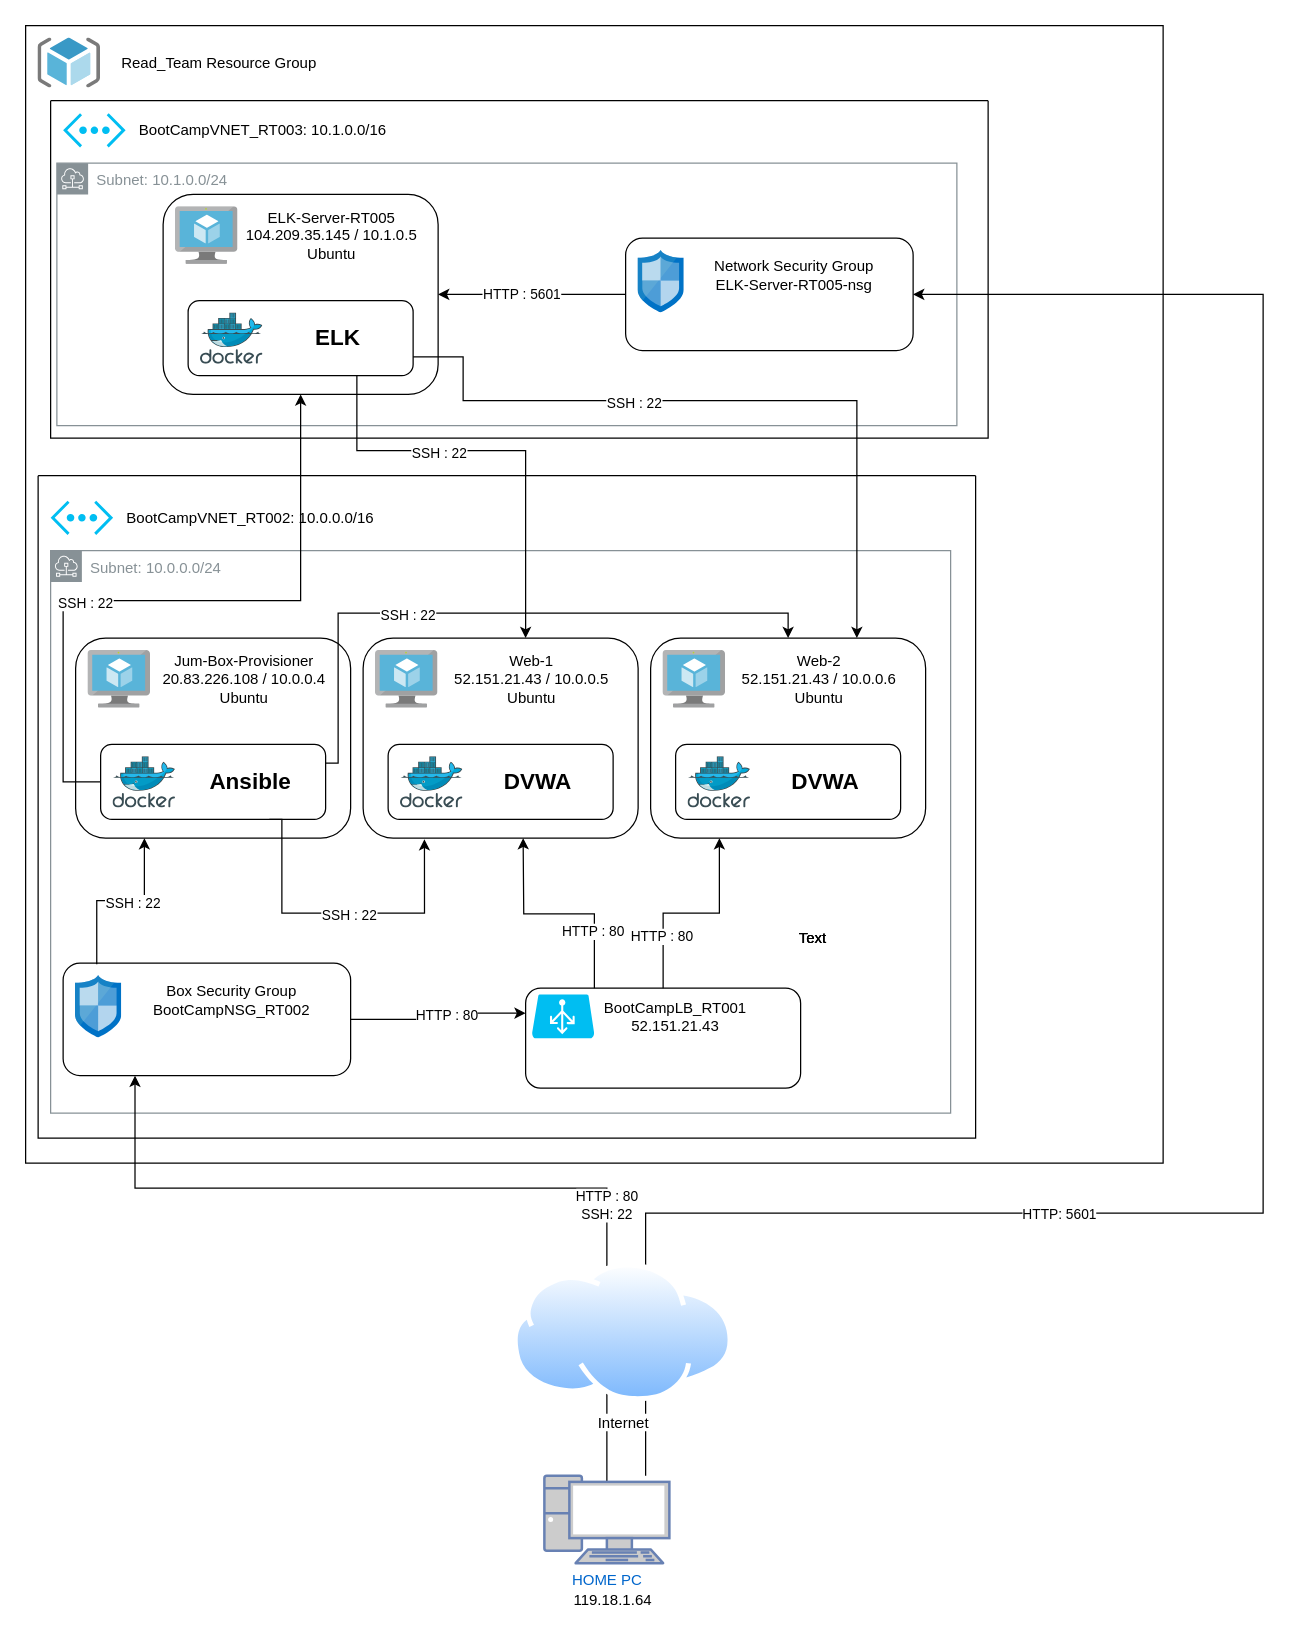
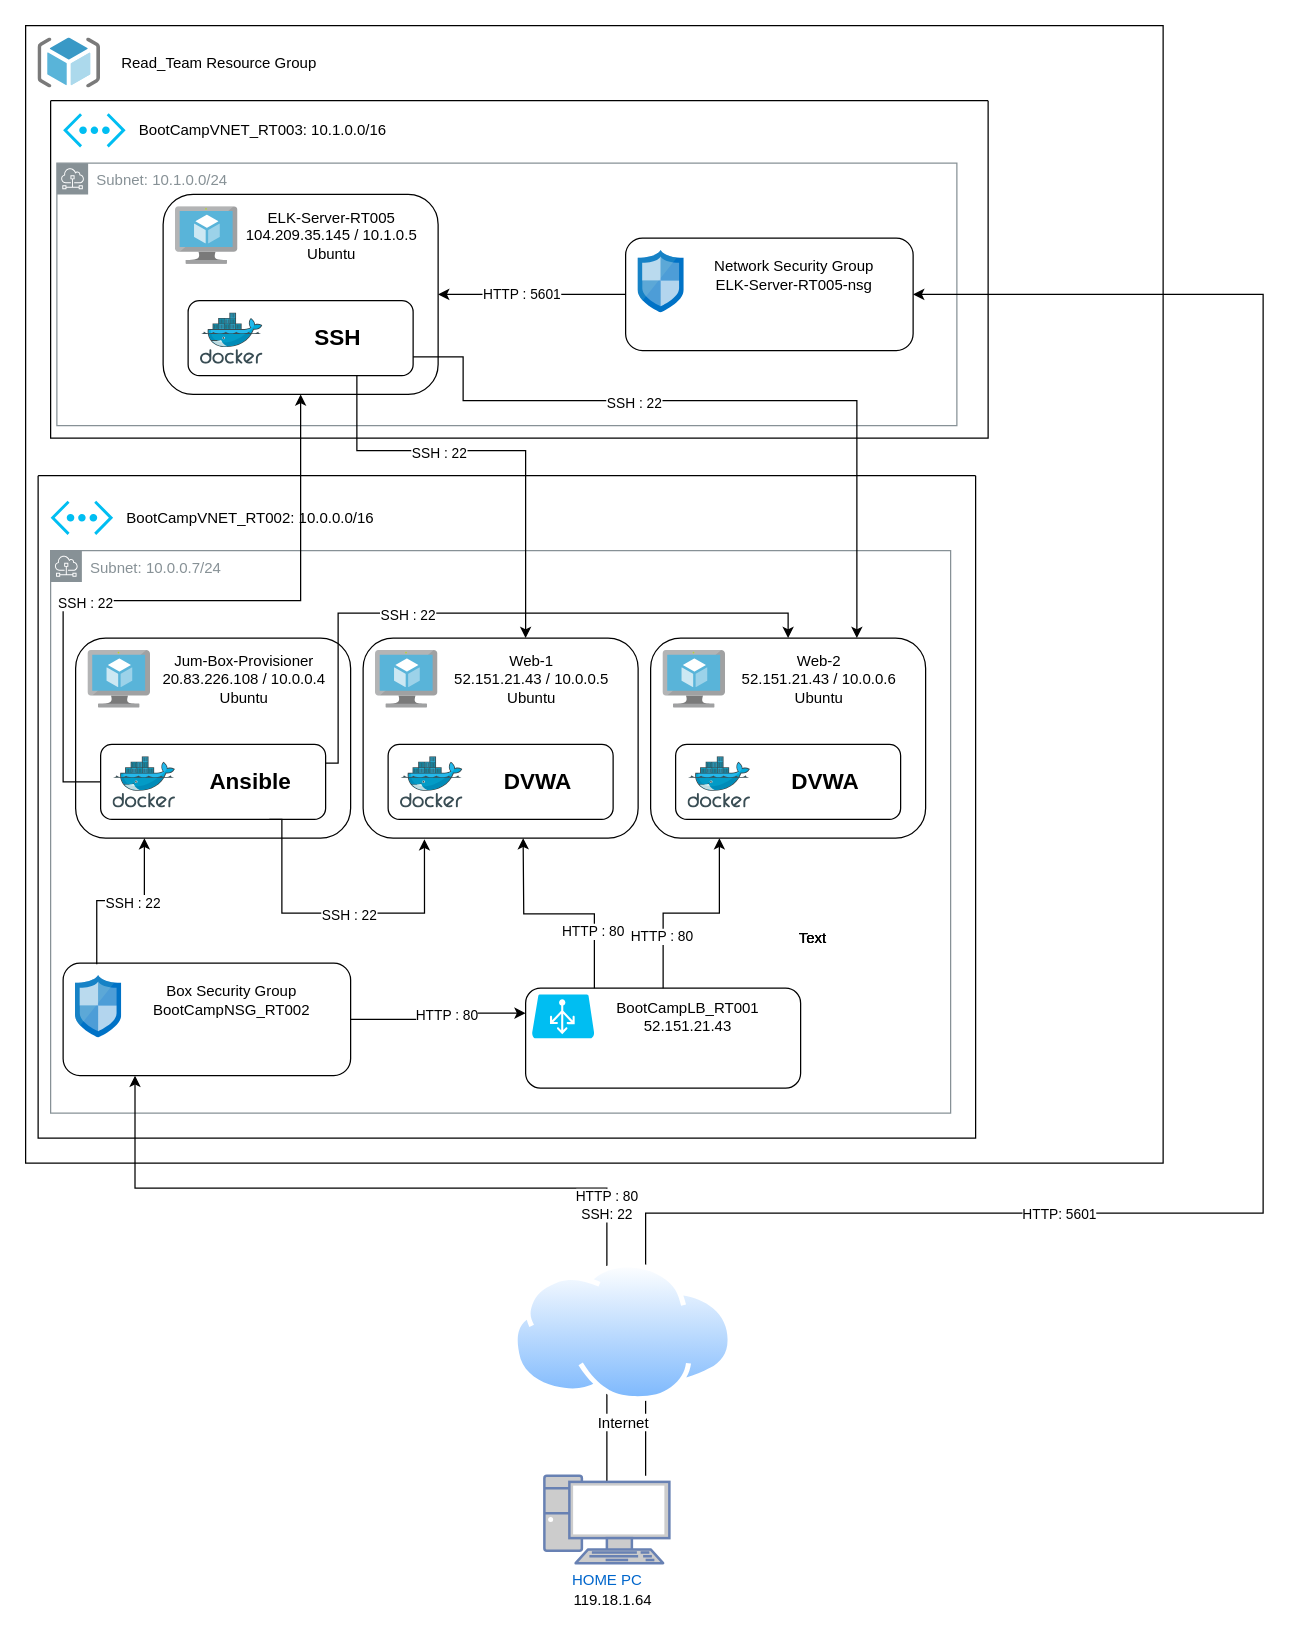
node "ELK": label "ELK" -> "SSH"
node "Subnet: 10.0.0.0/24": label "Subnet: 10.0.0.0/24" -> "Subnet: 10.0.0.7/24"
node "BootCampLB_RT001 52.151.21.43": moved (676, 1016) -> (688, 1016)
